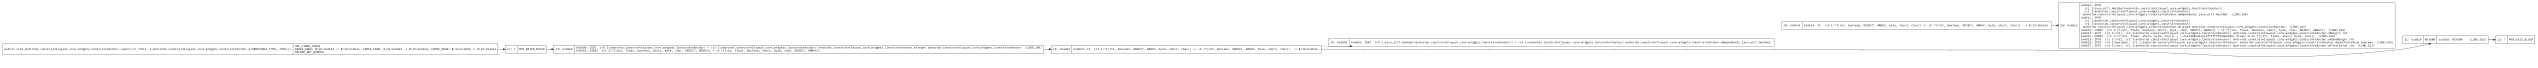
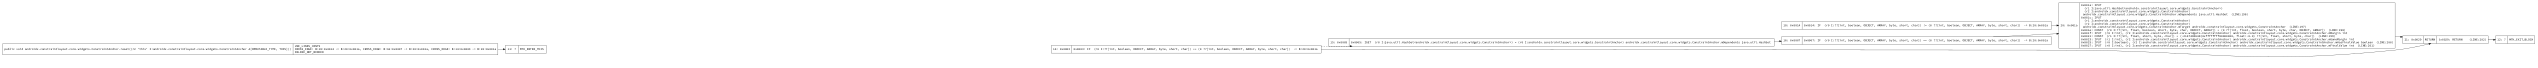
edge "20: 0x001a" -> "21: 0x0029": added
node "16: 0x0007": added
node "11: ?": text "MTH_ENTER_BLOCK" -> "MTH_ENTER_THIS"
node "13: 0x0000": removed
